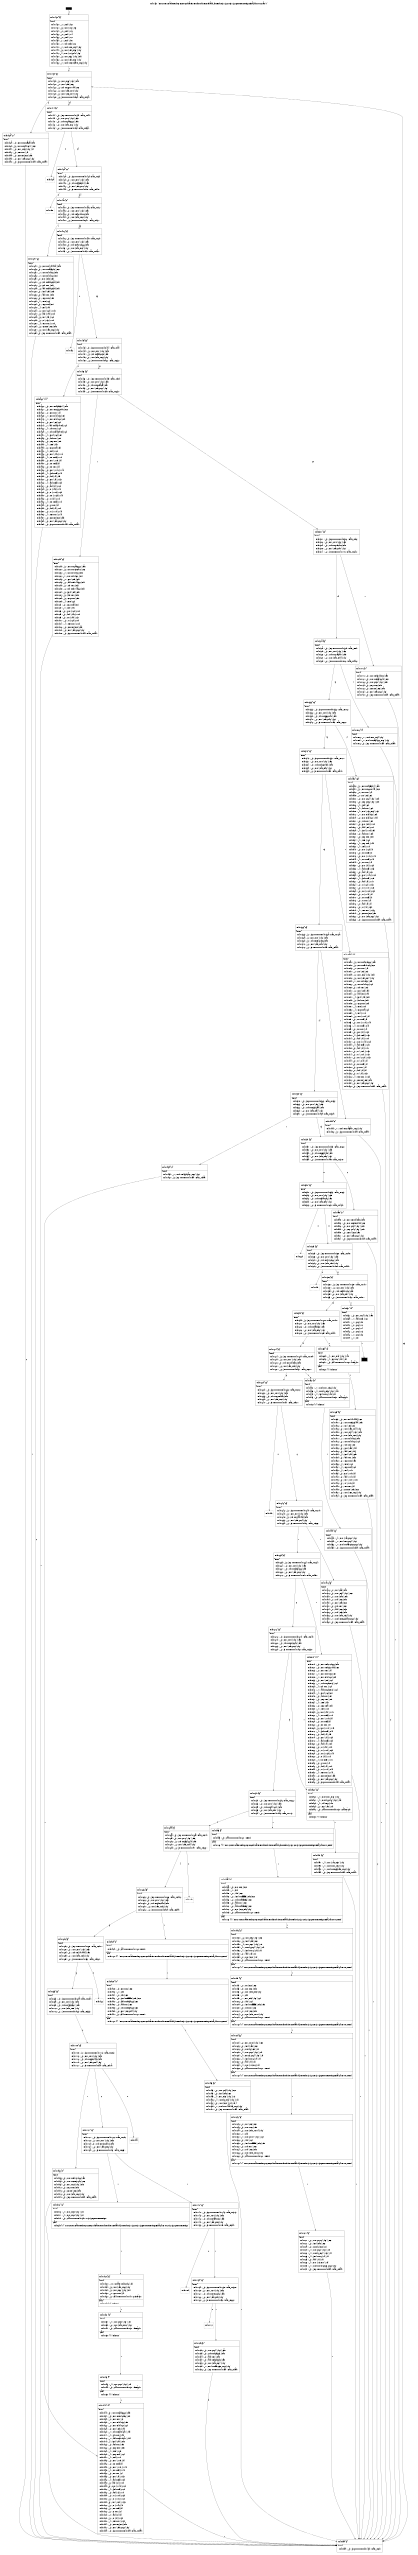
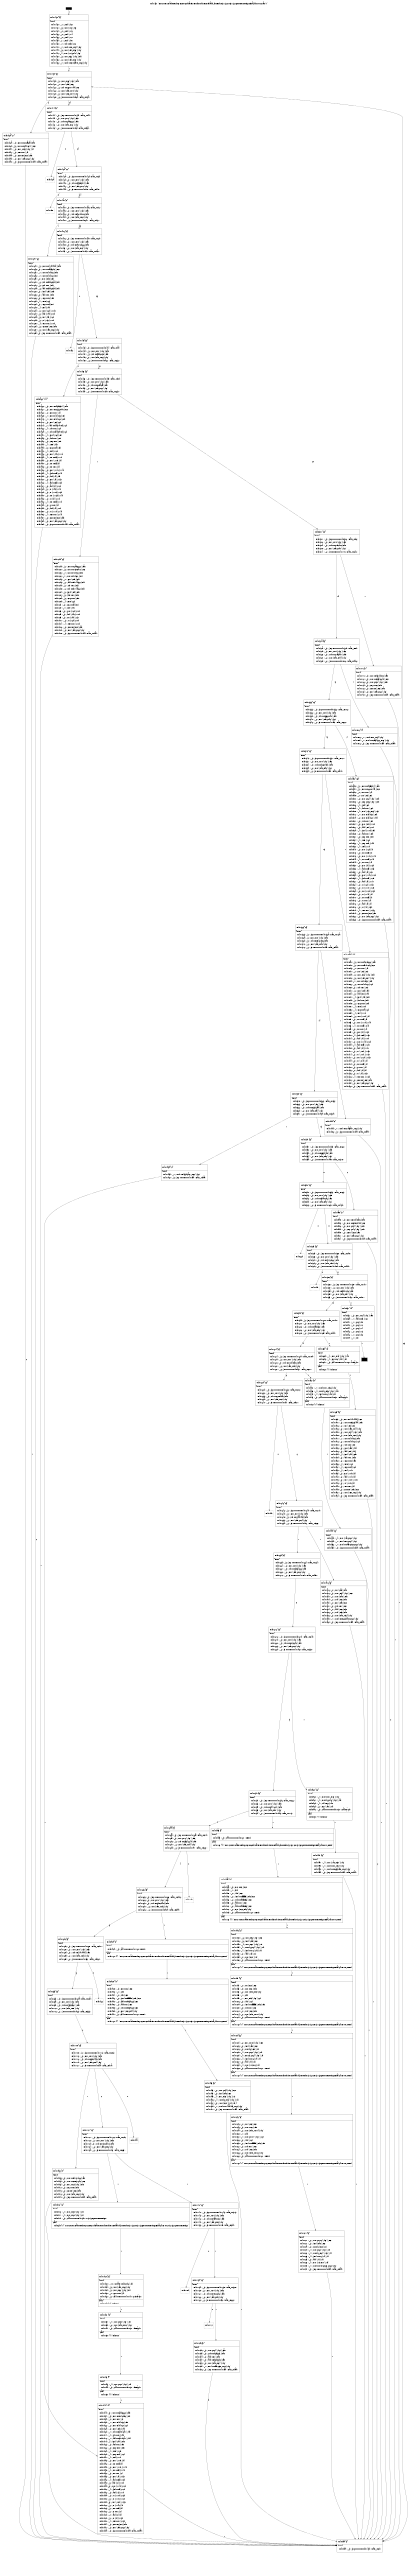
node "0x401e1b [144]": removed
